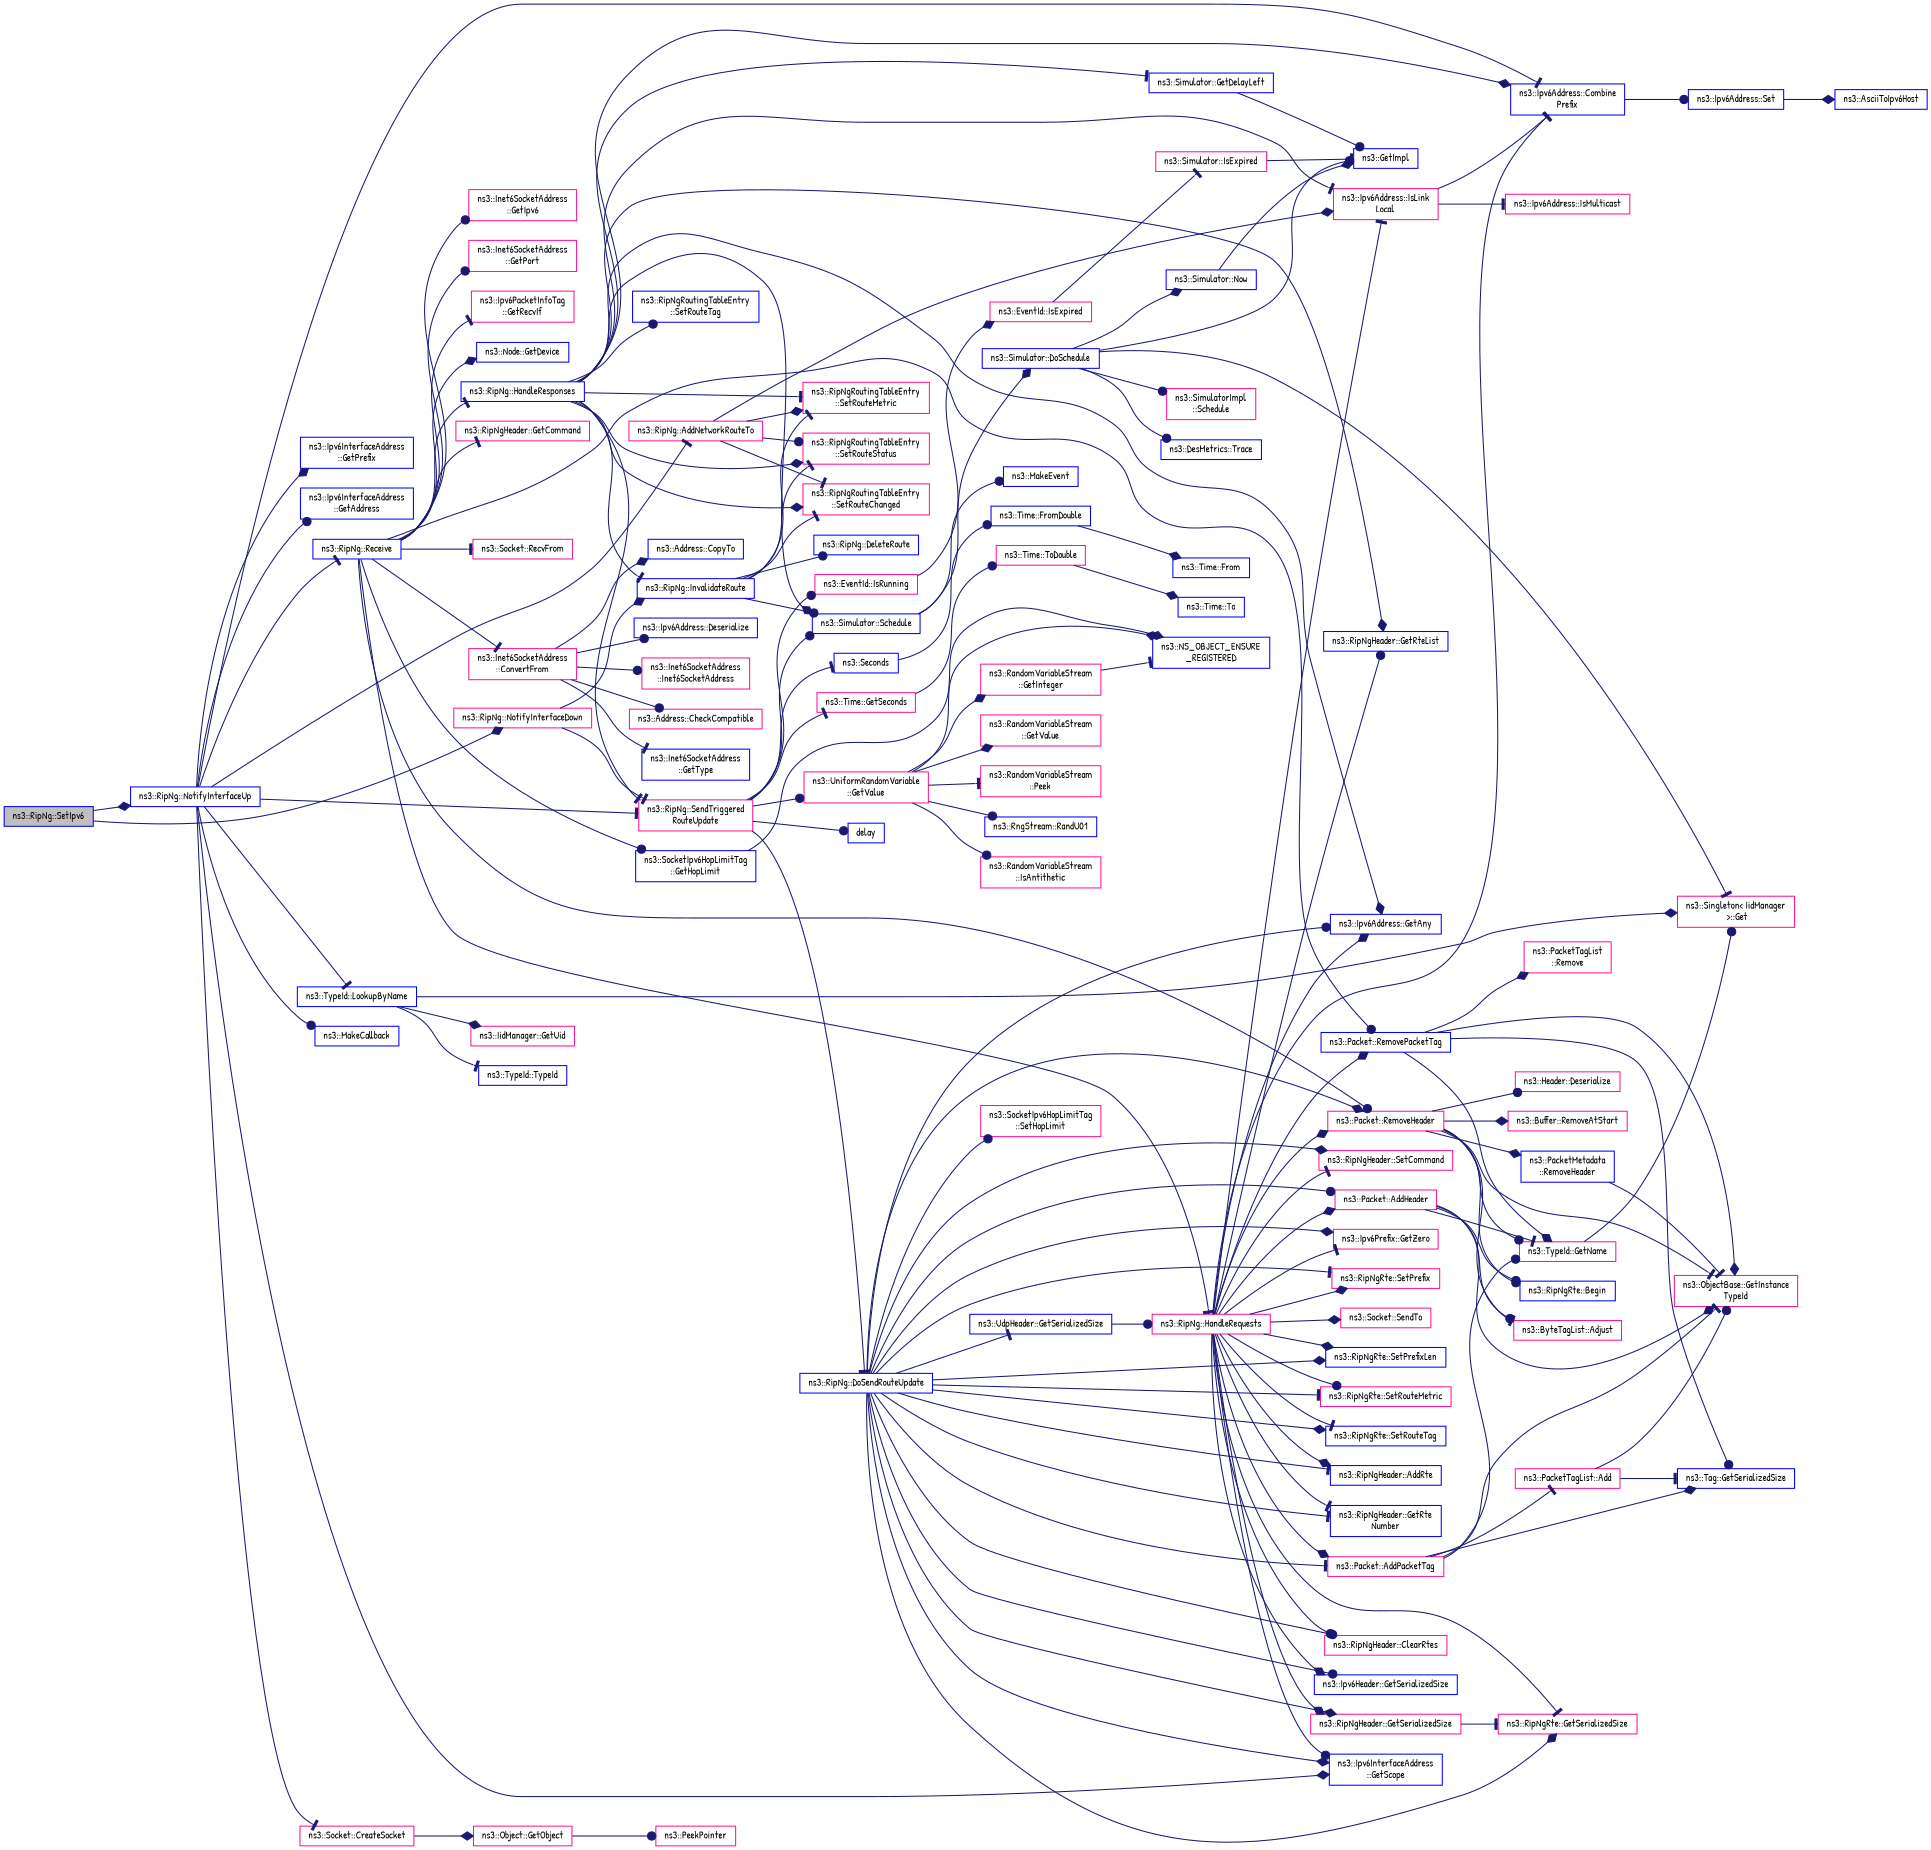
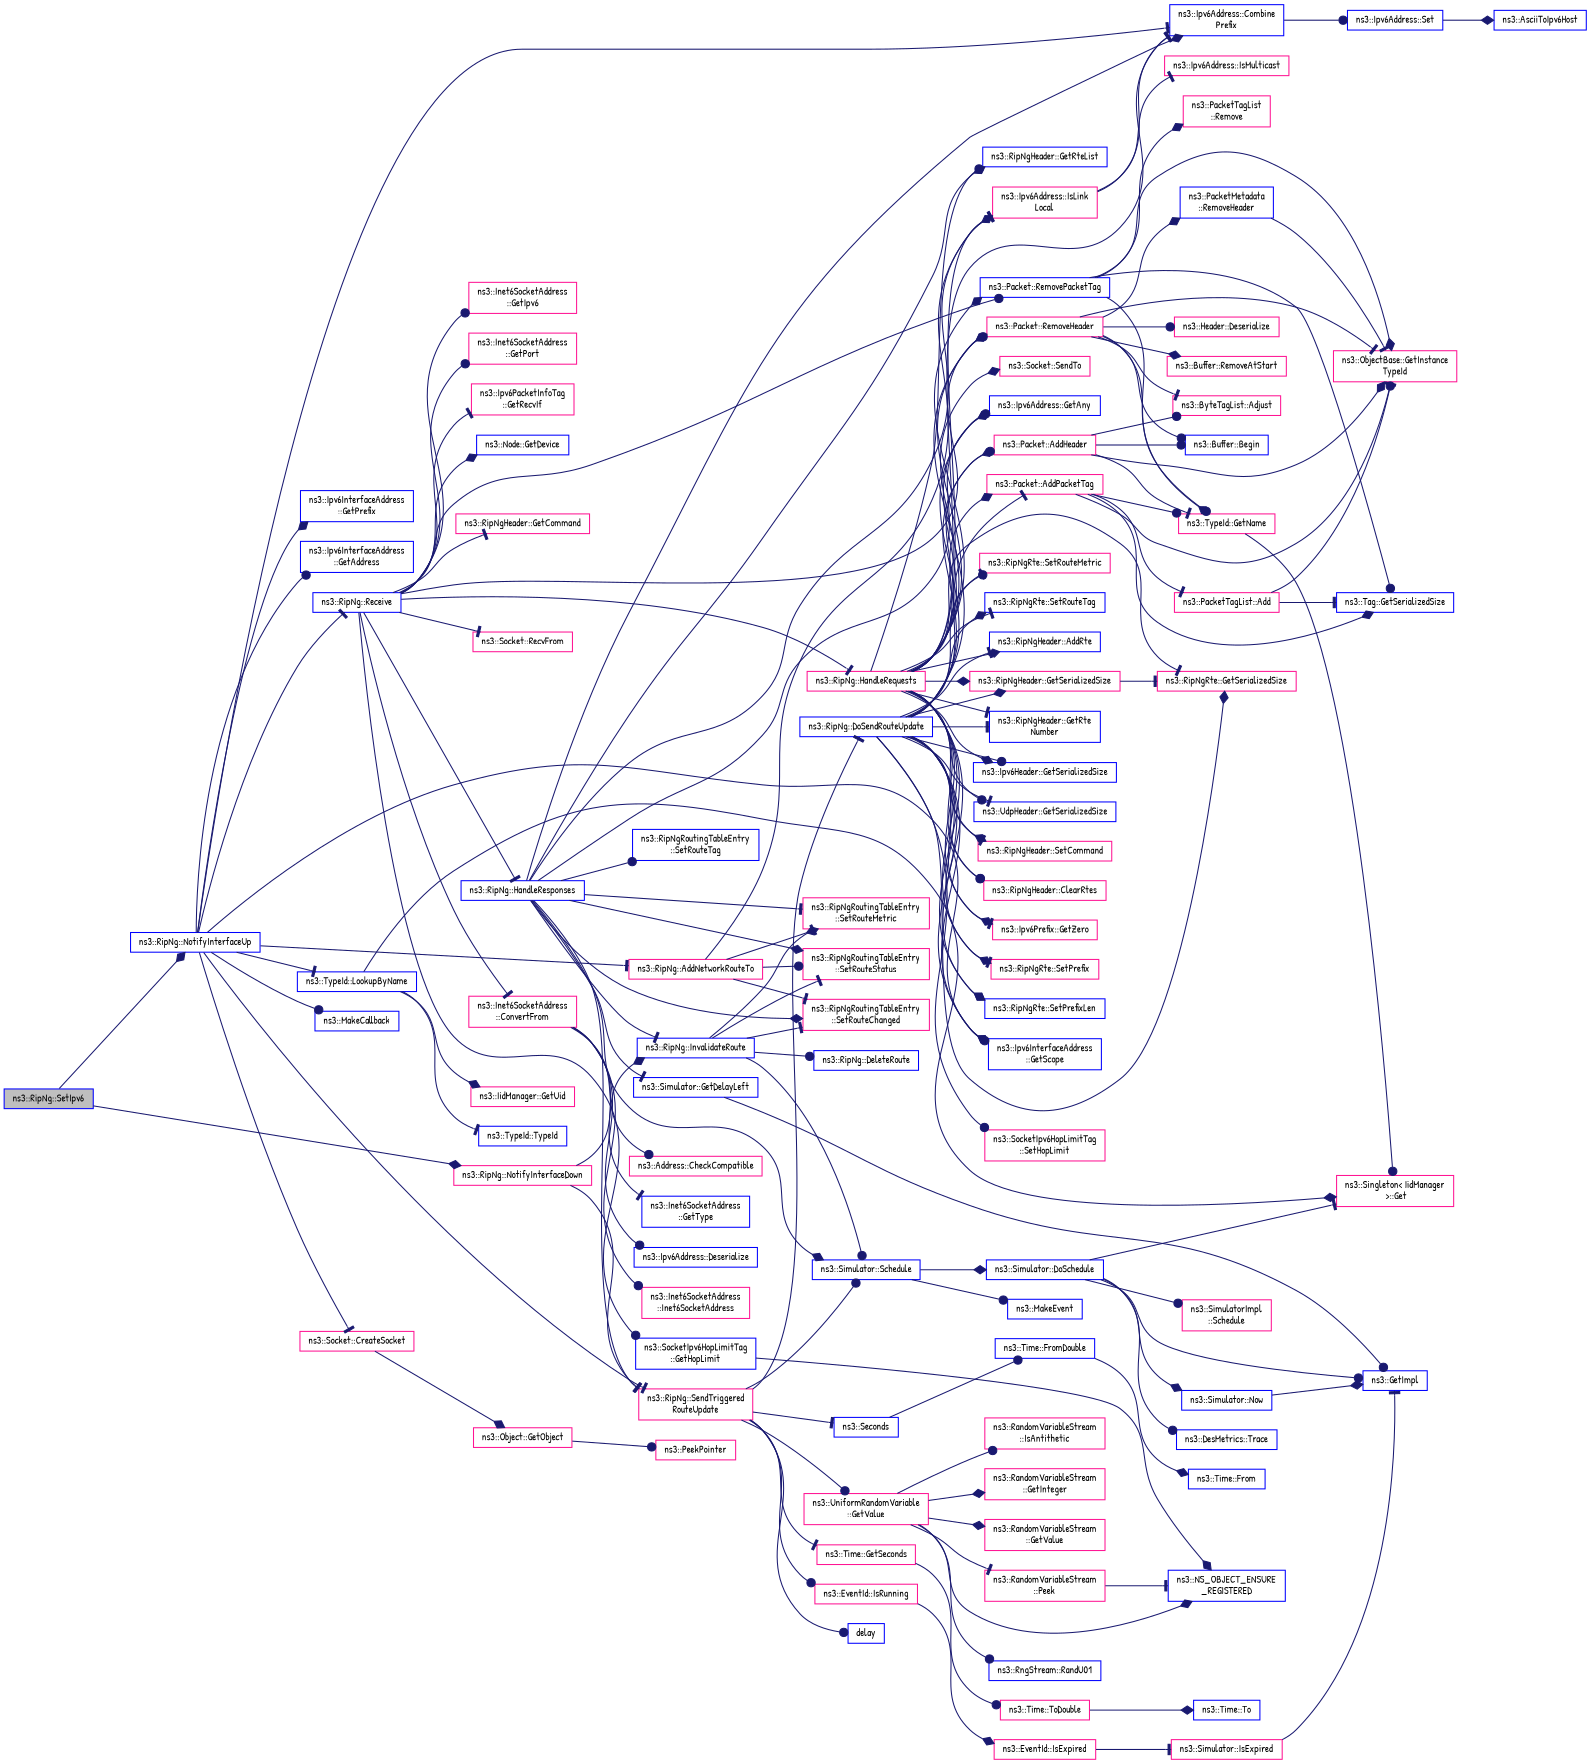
node "ns3::Address::CopyTo": removed
edge "ns3::RandomVariableStream ::GetInteger" -> "ns3::NS_OBJECT_ENSURE _REGISTERED": now "ns3::RandomVariableStream ::Peek" -> "ns3::NS_OBJECT_ENSURE _REGISTERED"
node "ns3::RipNgRte::Begin": label "ns3::RipNgRte::Begin" -> "ns3::Buffer::Begin"
edge "ns3::UdpHeader::GetSerializedSize" -> "ns3::RipNg::HandleRequests": reversed
